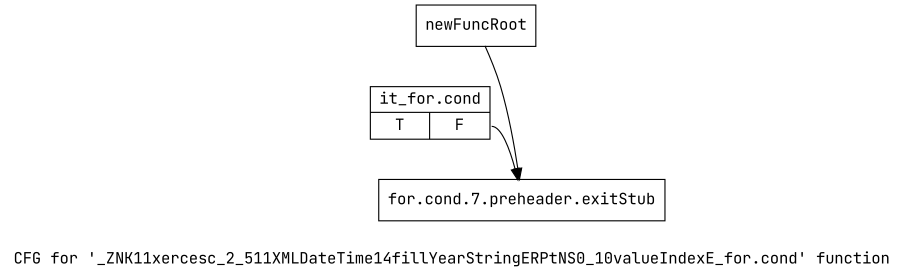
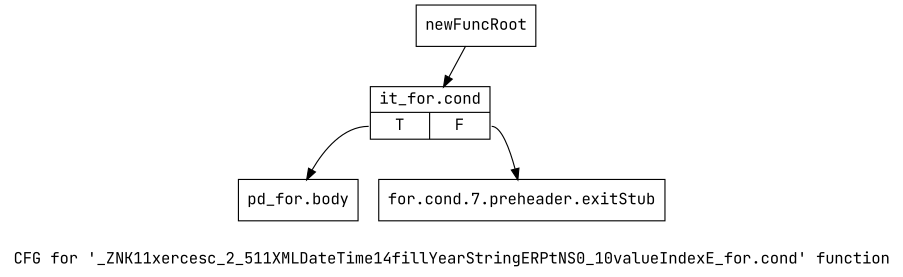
edge "newFuncRoot" -> "for.cond.7.preheader.exitStub": now "newFuncRoot" -> "it_for.cond"
node "pd_for.body": added
